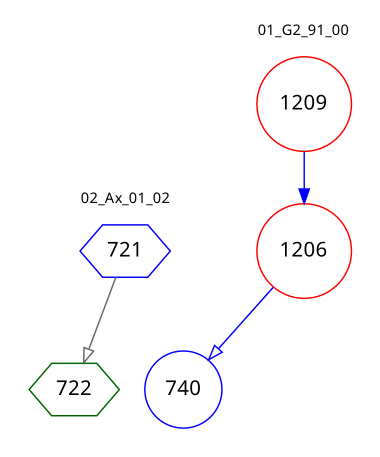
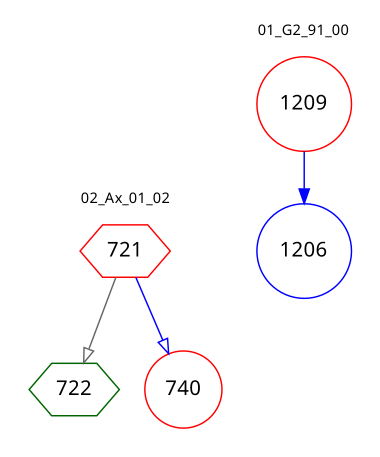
node "721": color blue -> red
node "1206": color red -> blue
edge "1206" -> "740": now "721" -> "740"
node "740": color blue -> red
